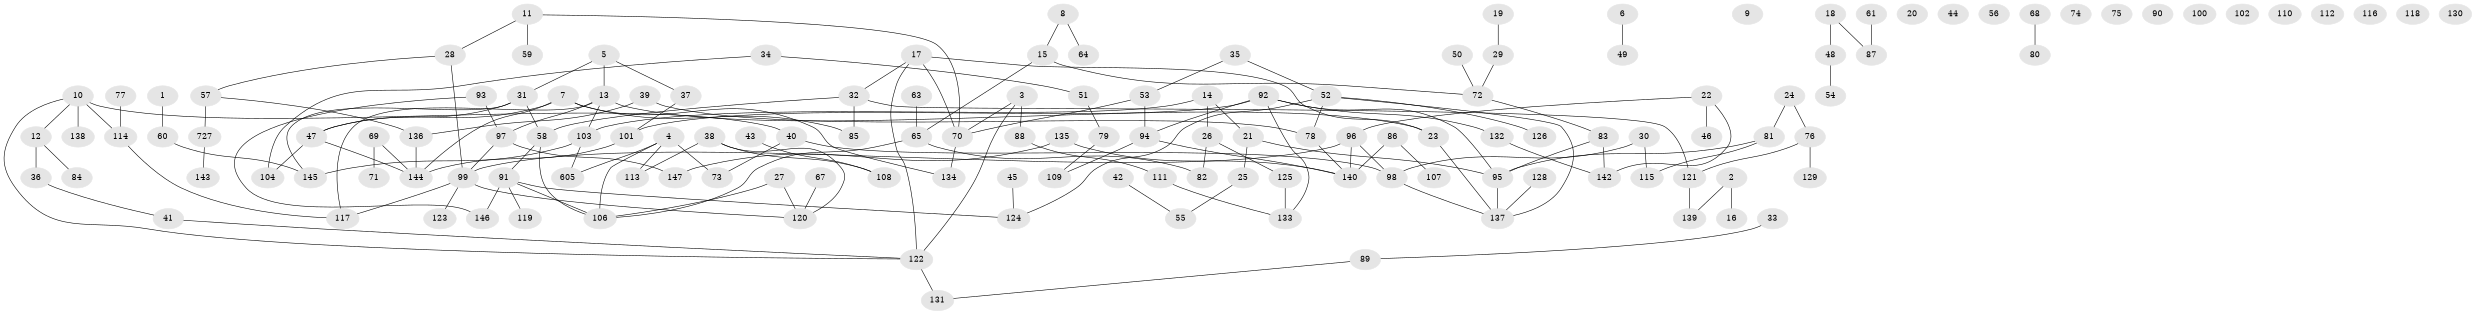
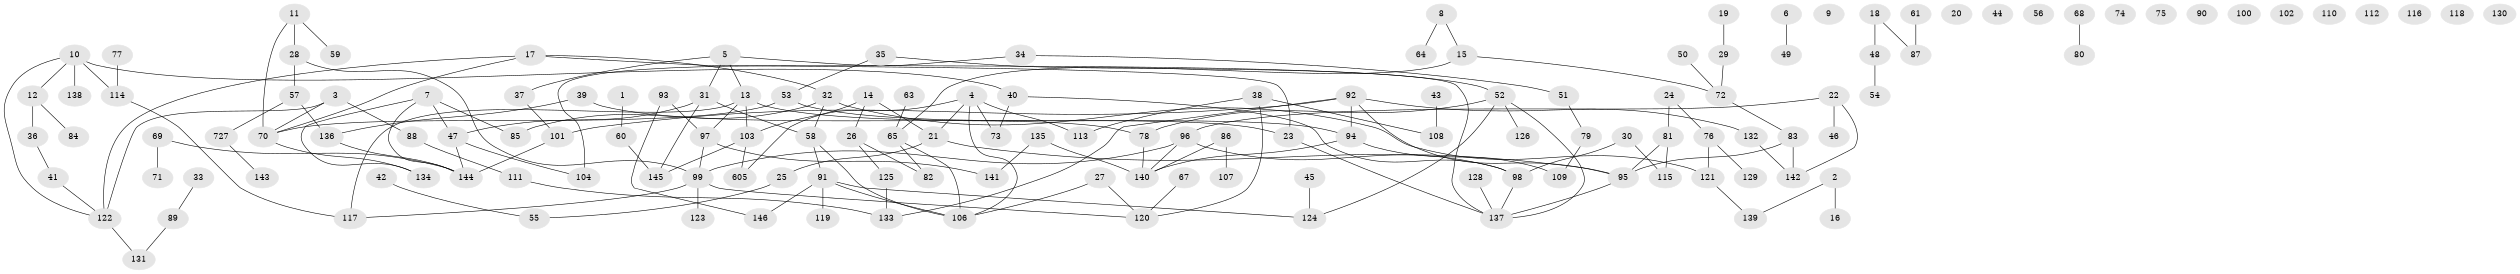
edge "5" -- "137": added
edge "4" -- "21": added
node "147": label "147" -> "141"
